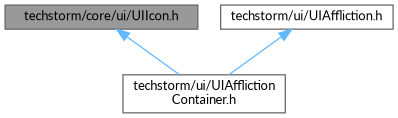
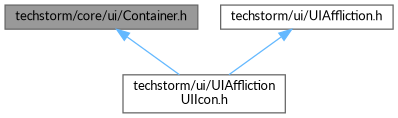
node "techstorm/core/ui/UIIcon.h": label "techstorm/core/ui/UIIcon.h" -> "techstorm/core/ui/Container.h"
node "techstorm/ui/UIAffliction Container.h": label "techstorm/ui/UIAffliction Container.h" -> "techstorm/ui/UIAffliction UIIcon.h"
